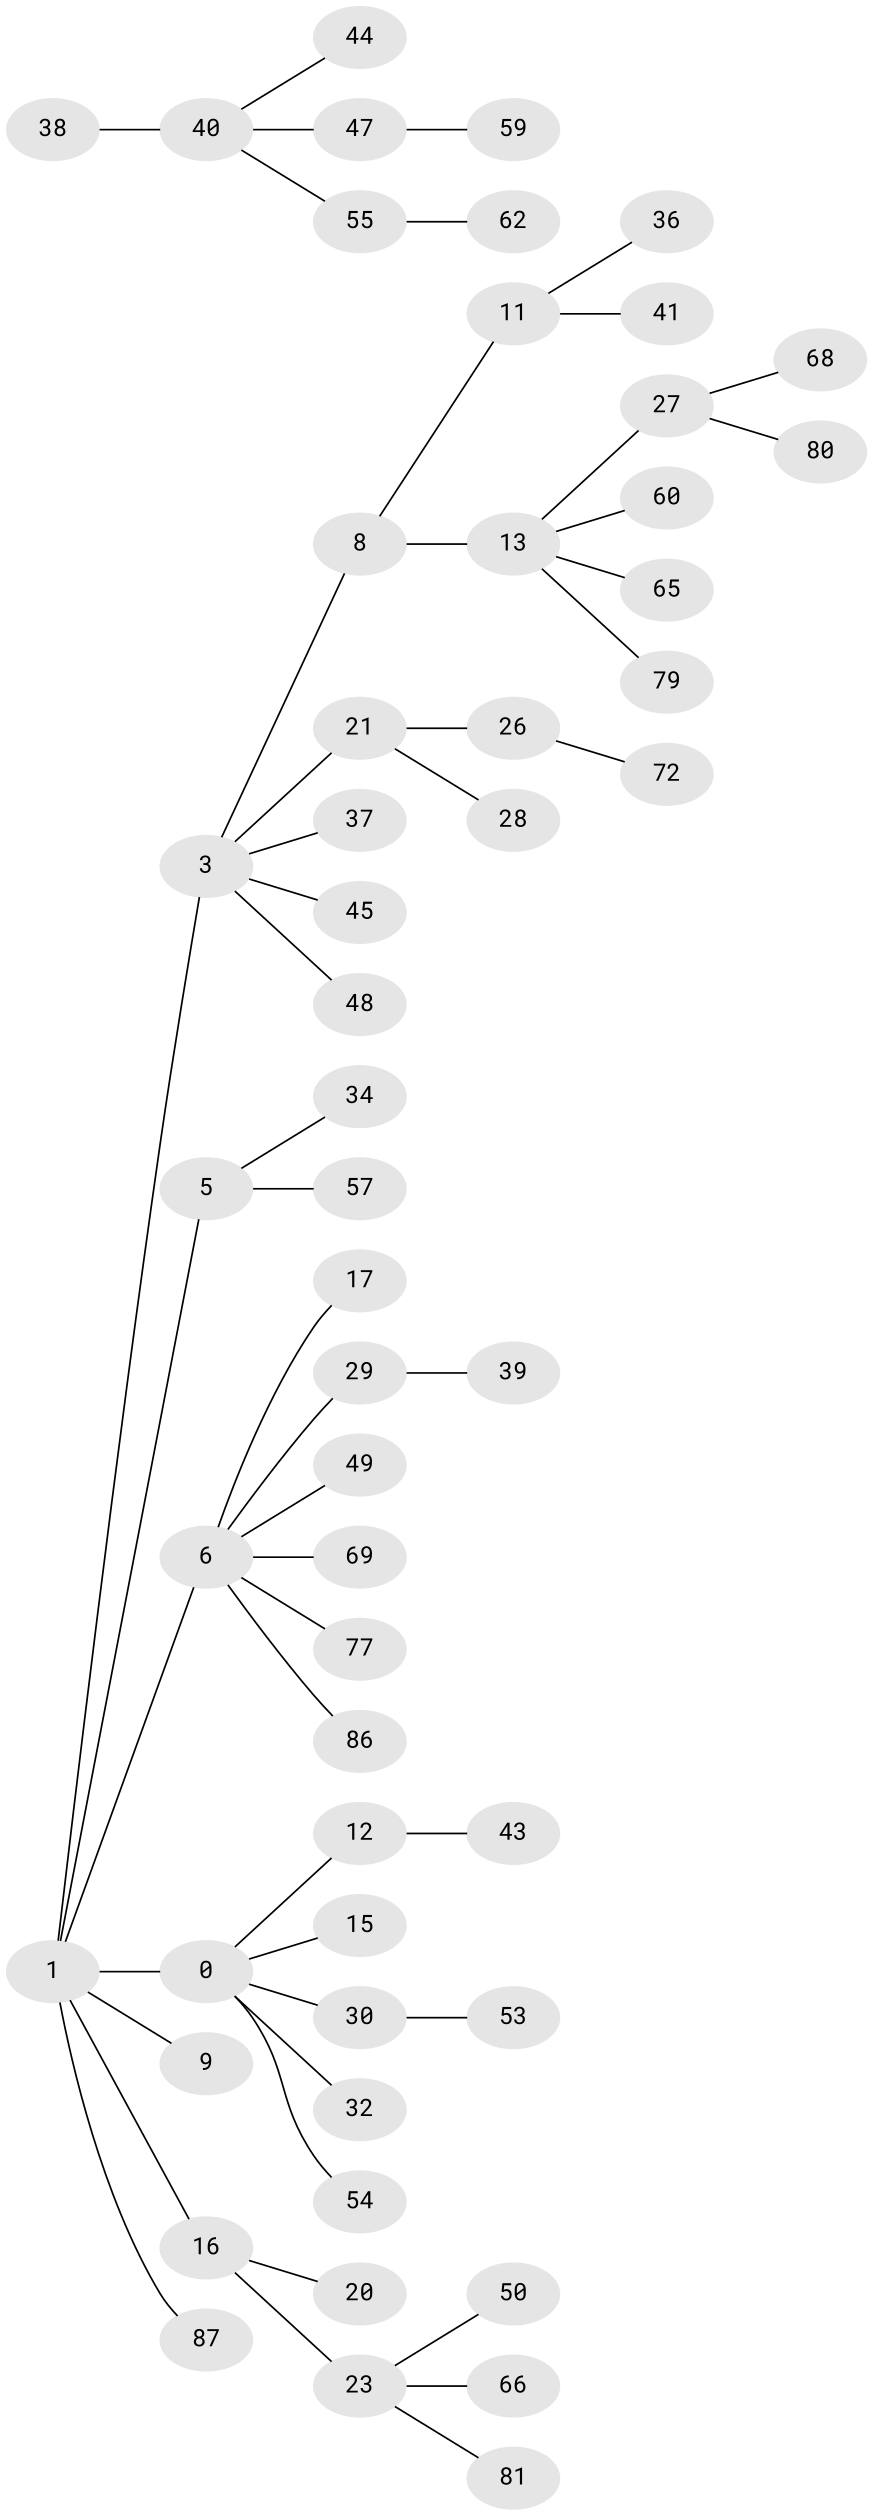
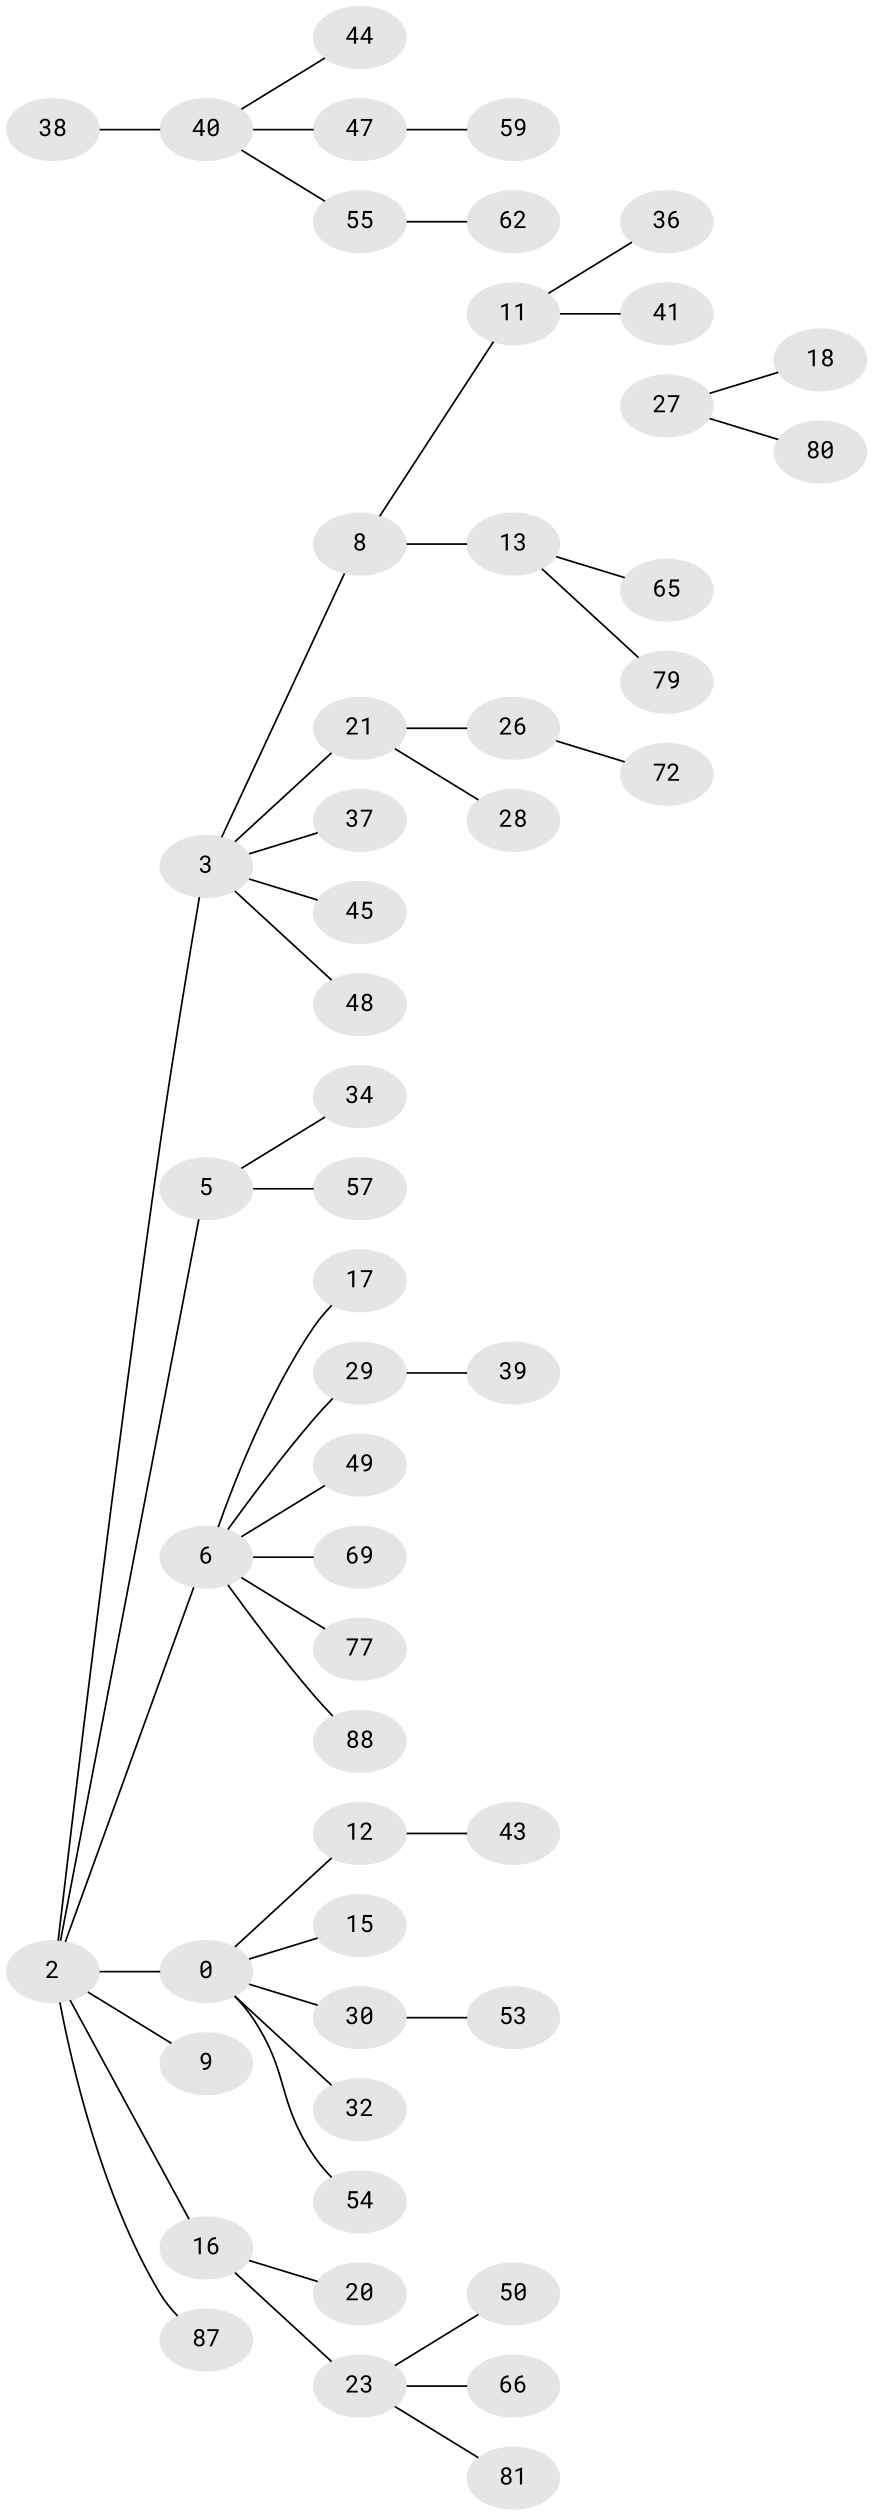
node "68": label "68" -> "18"
edge "27" -- "13": removed
node "60": removed
node "86": label "86" -> "88"
node "1": label "1" -> "2"
